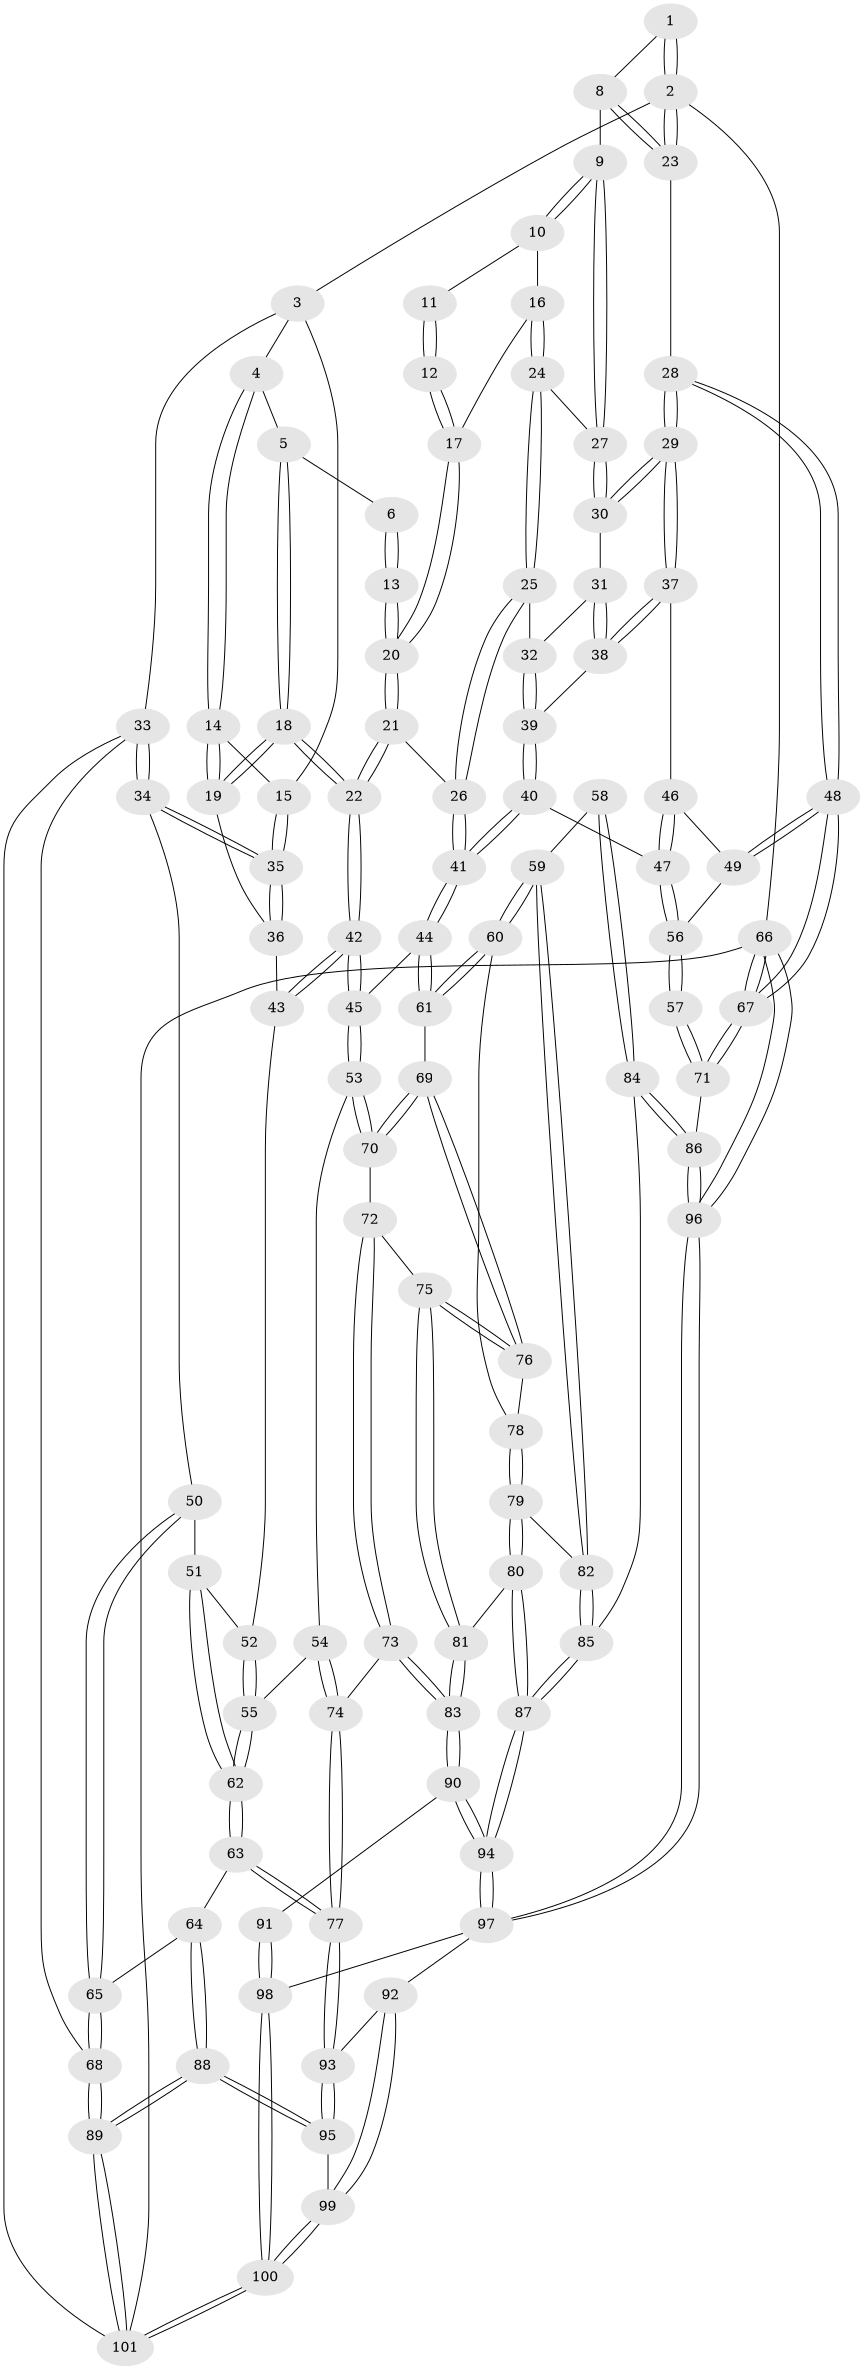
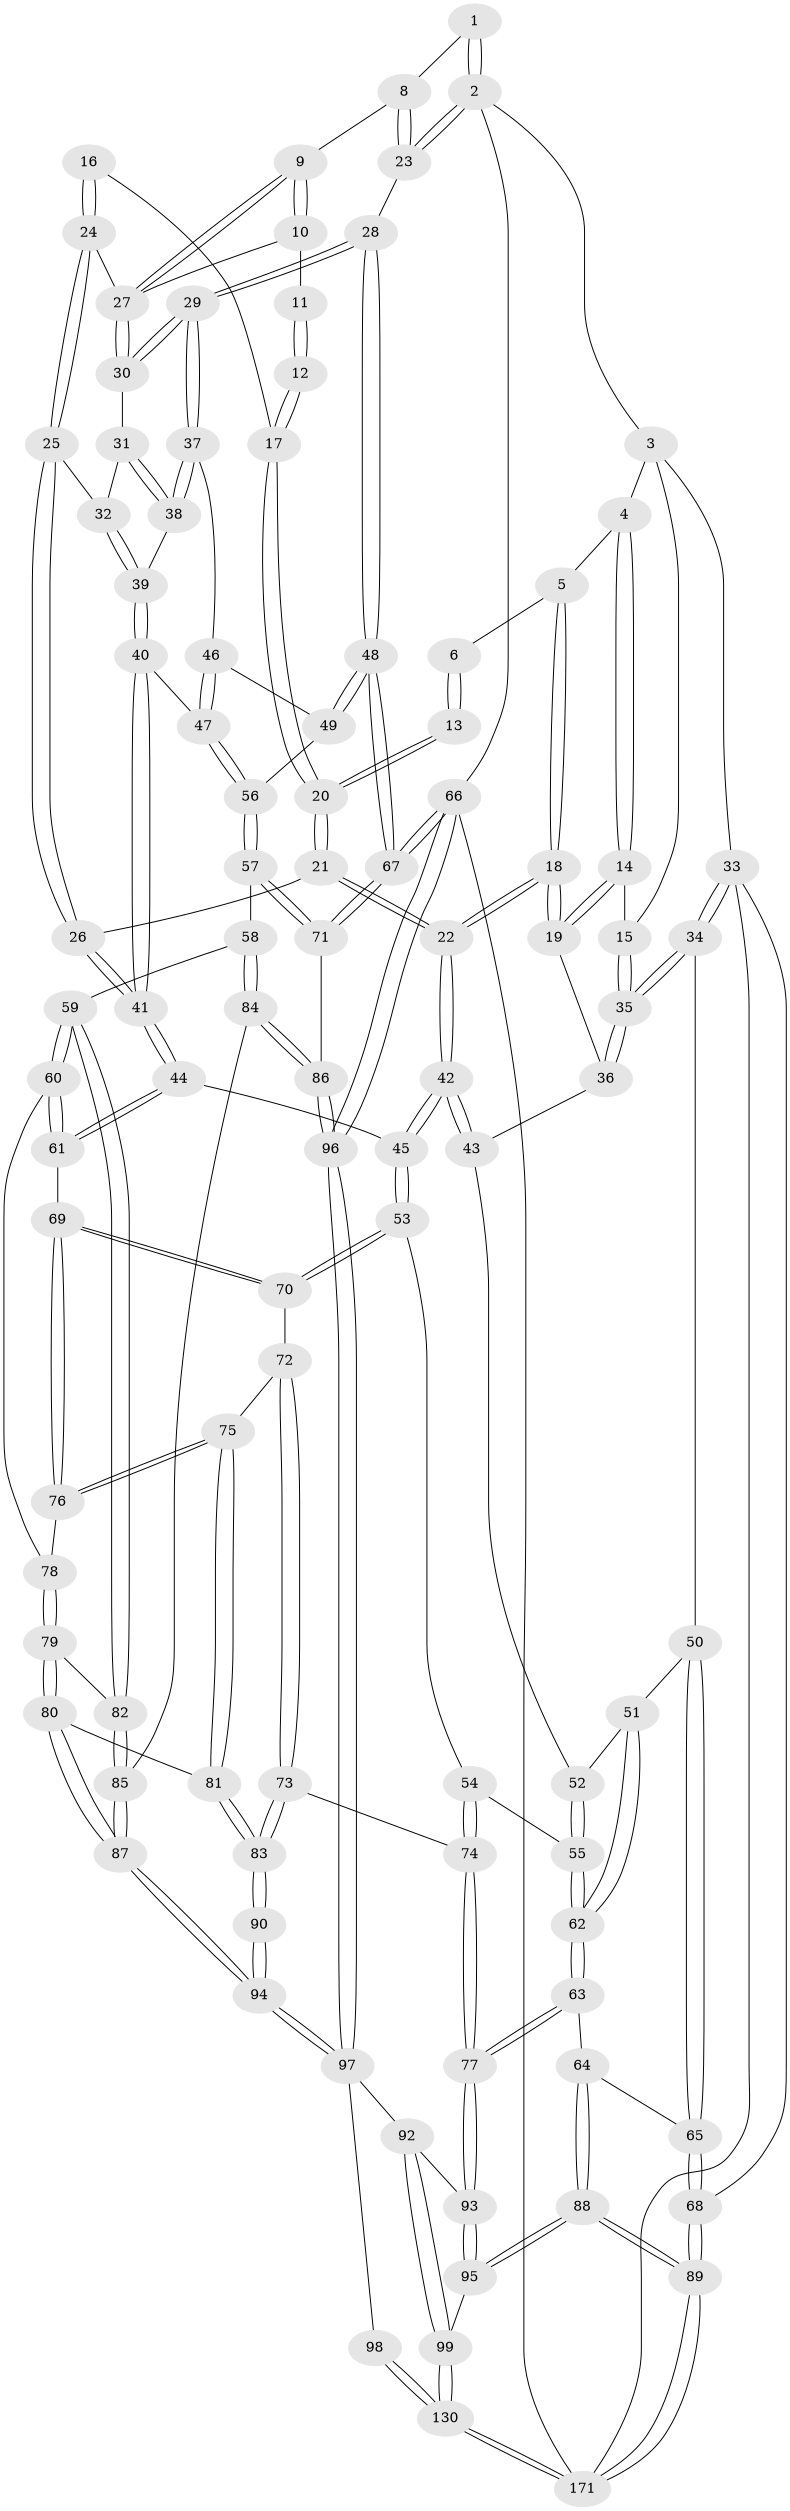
edge "10" -- "16": now "10" -- "27"
edge "57" -- "58": added
node "91": removed
node "100": label "100" -> "130"
node "101": label "101" -> "171"
